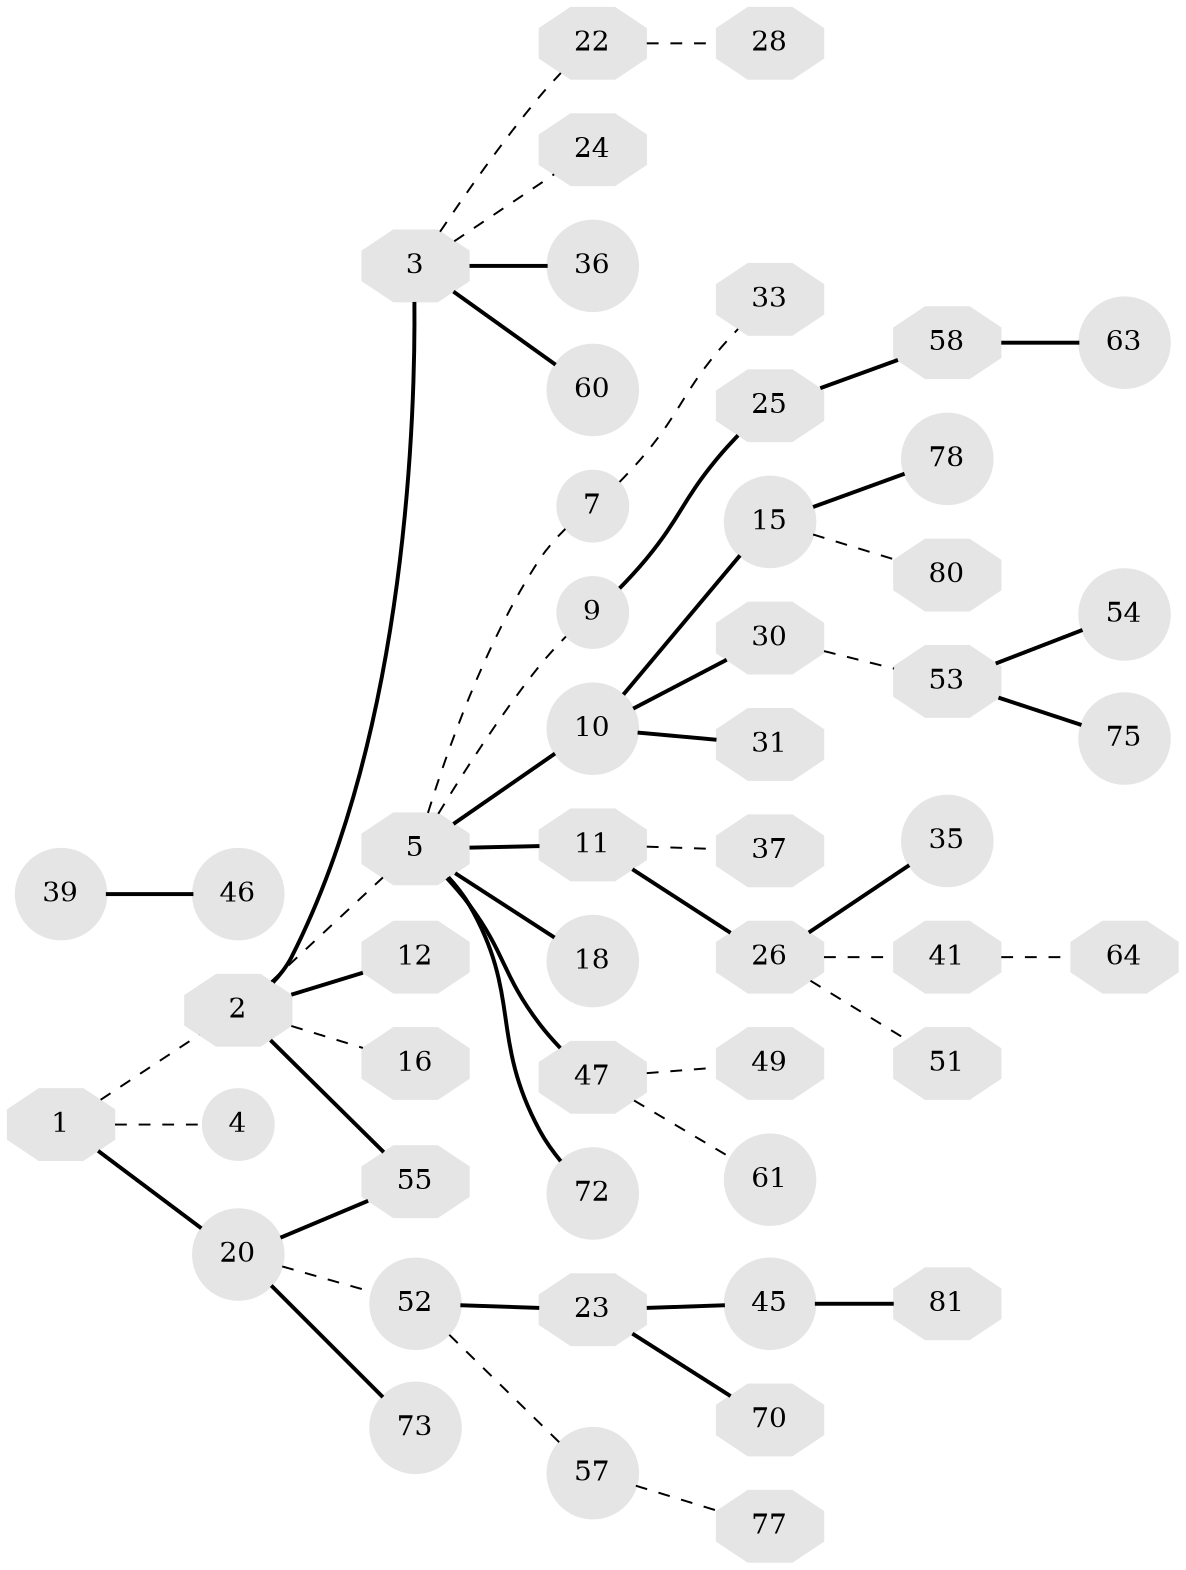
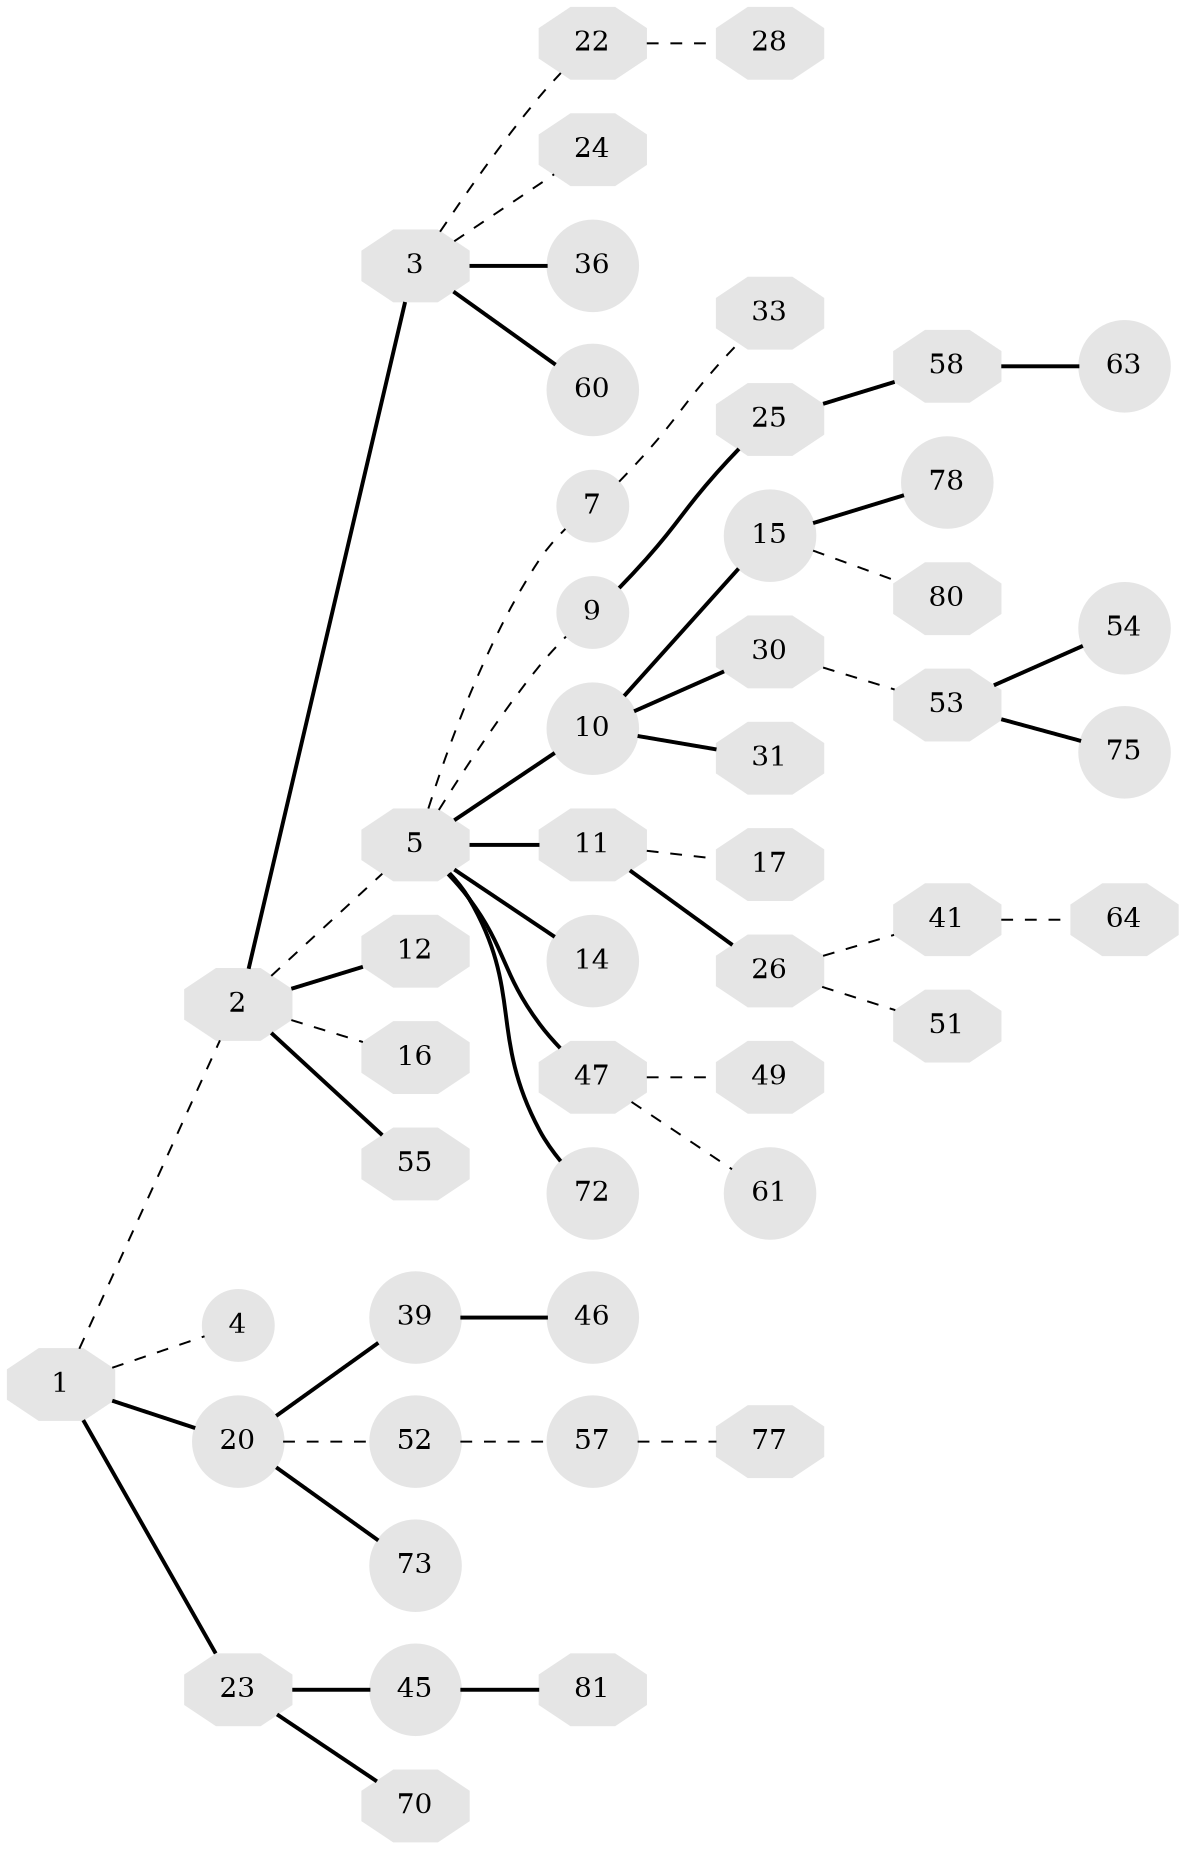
node "35": removed
node "37": label "37" -> "17"
node "18": label "18" -> "14"
edge "55" -- "20": now "39" -- "20"
edge "52" -- "23": now "1" -- "23"
